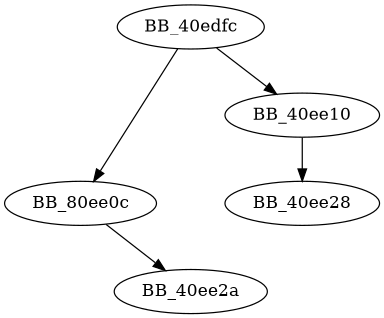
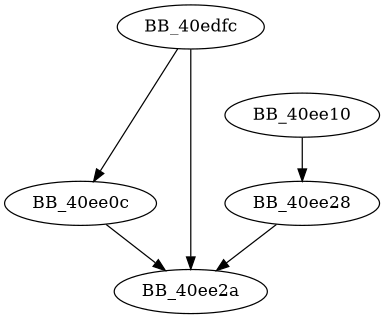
edge "BB_40edfc" -> "BB_40ee10": now "BB_40edfc" -> "BB_40ee2a"
node "BB_80ee0c": label "BB_80ee0c" -> "BB_40ee0c"
edge "BB_40ee28" -> "BB_40ee2a": added
